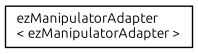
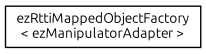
node "ezManipulatorAdapter < ezManipulatorAdapter >": label "ezManipulatorAdapter < ezManipulatorAdapter >" -> "ezRttiMappedObjectFactory < ezManipulatorAdapter >"
